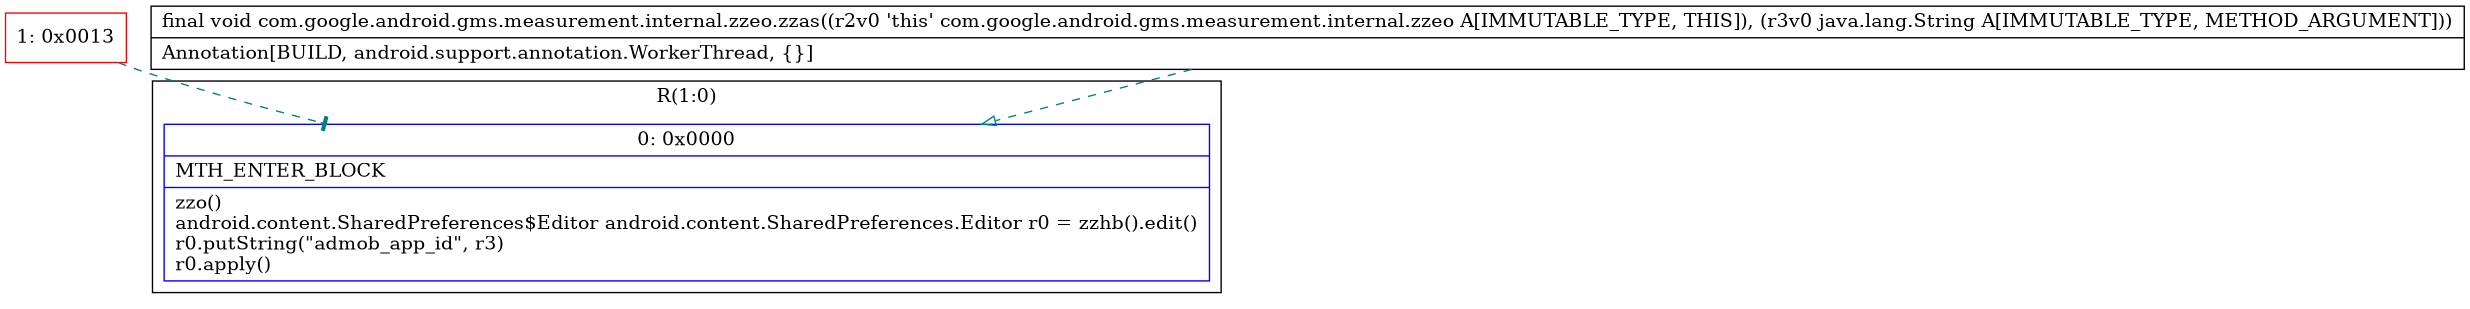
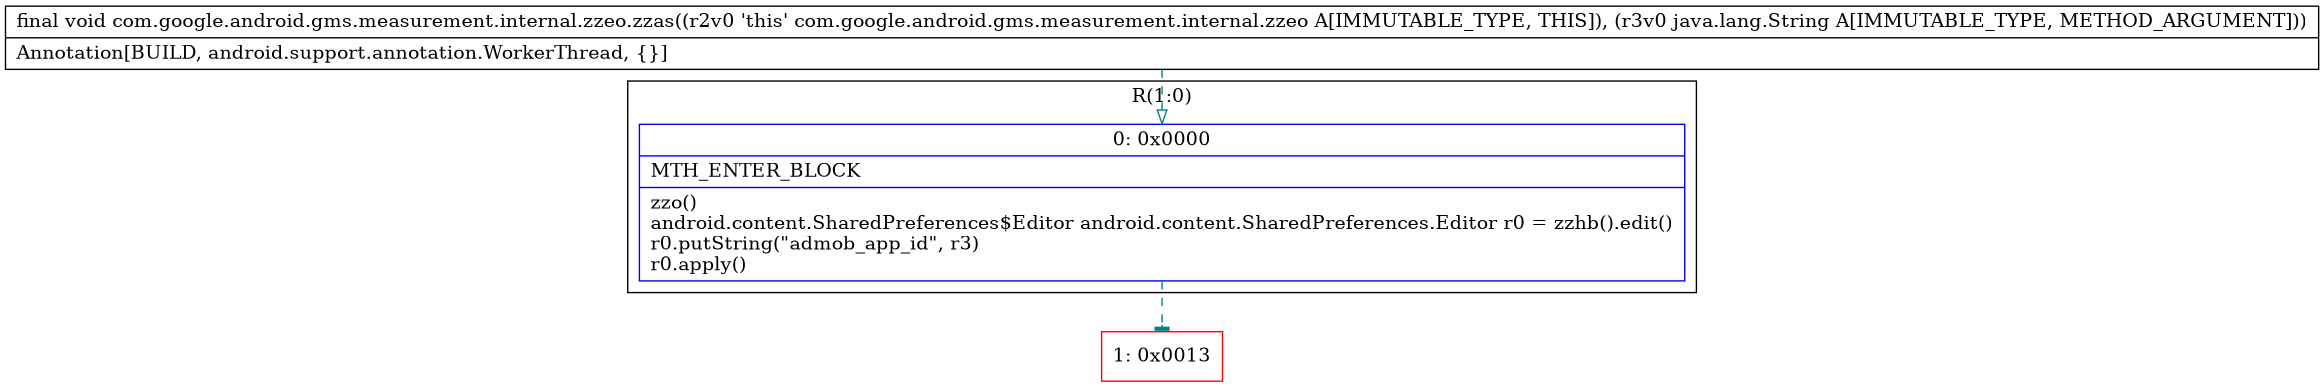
edge "1: 0x0013" -> "0: 0x0000": reversed
